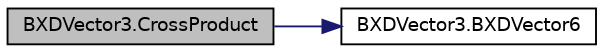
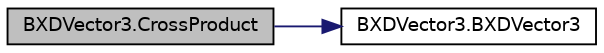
node "BXDVector3.BXDVector6": label "BXDVector3.BXDVector6" -> "BXDVector3.BXDVector3"
